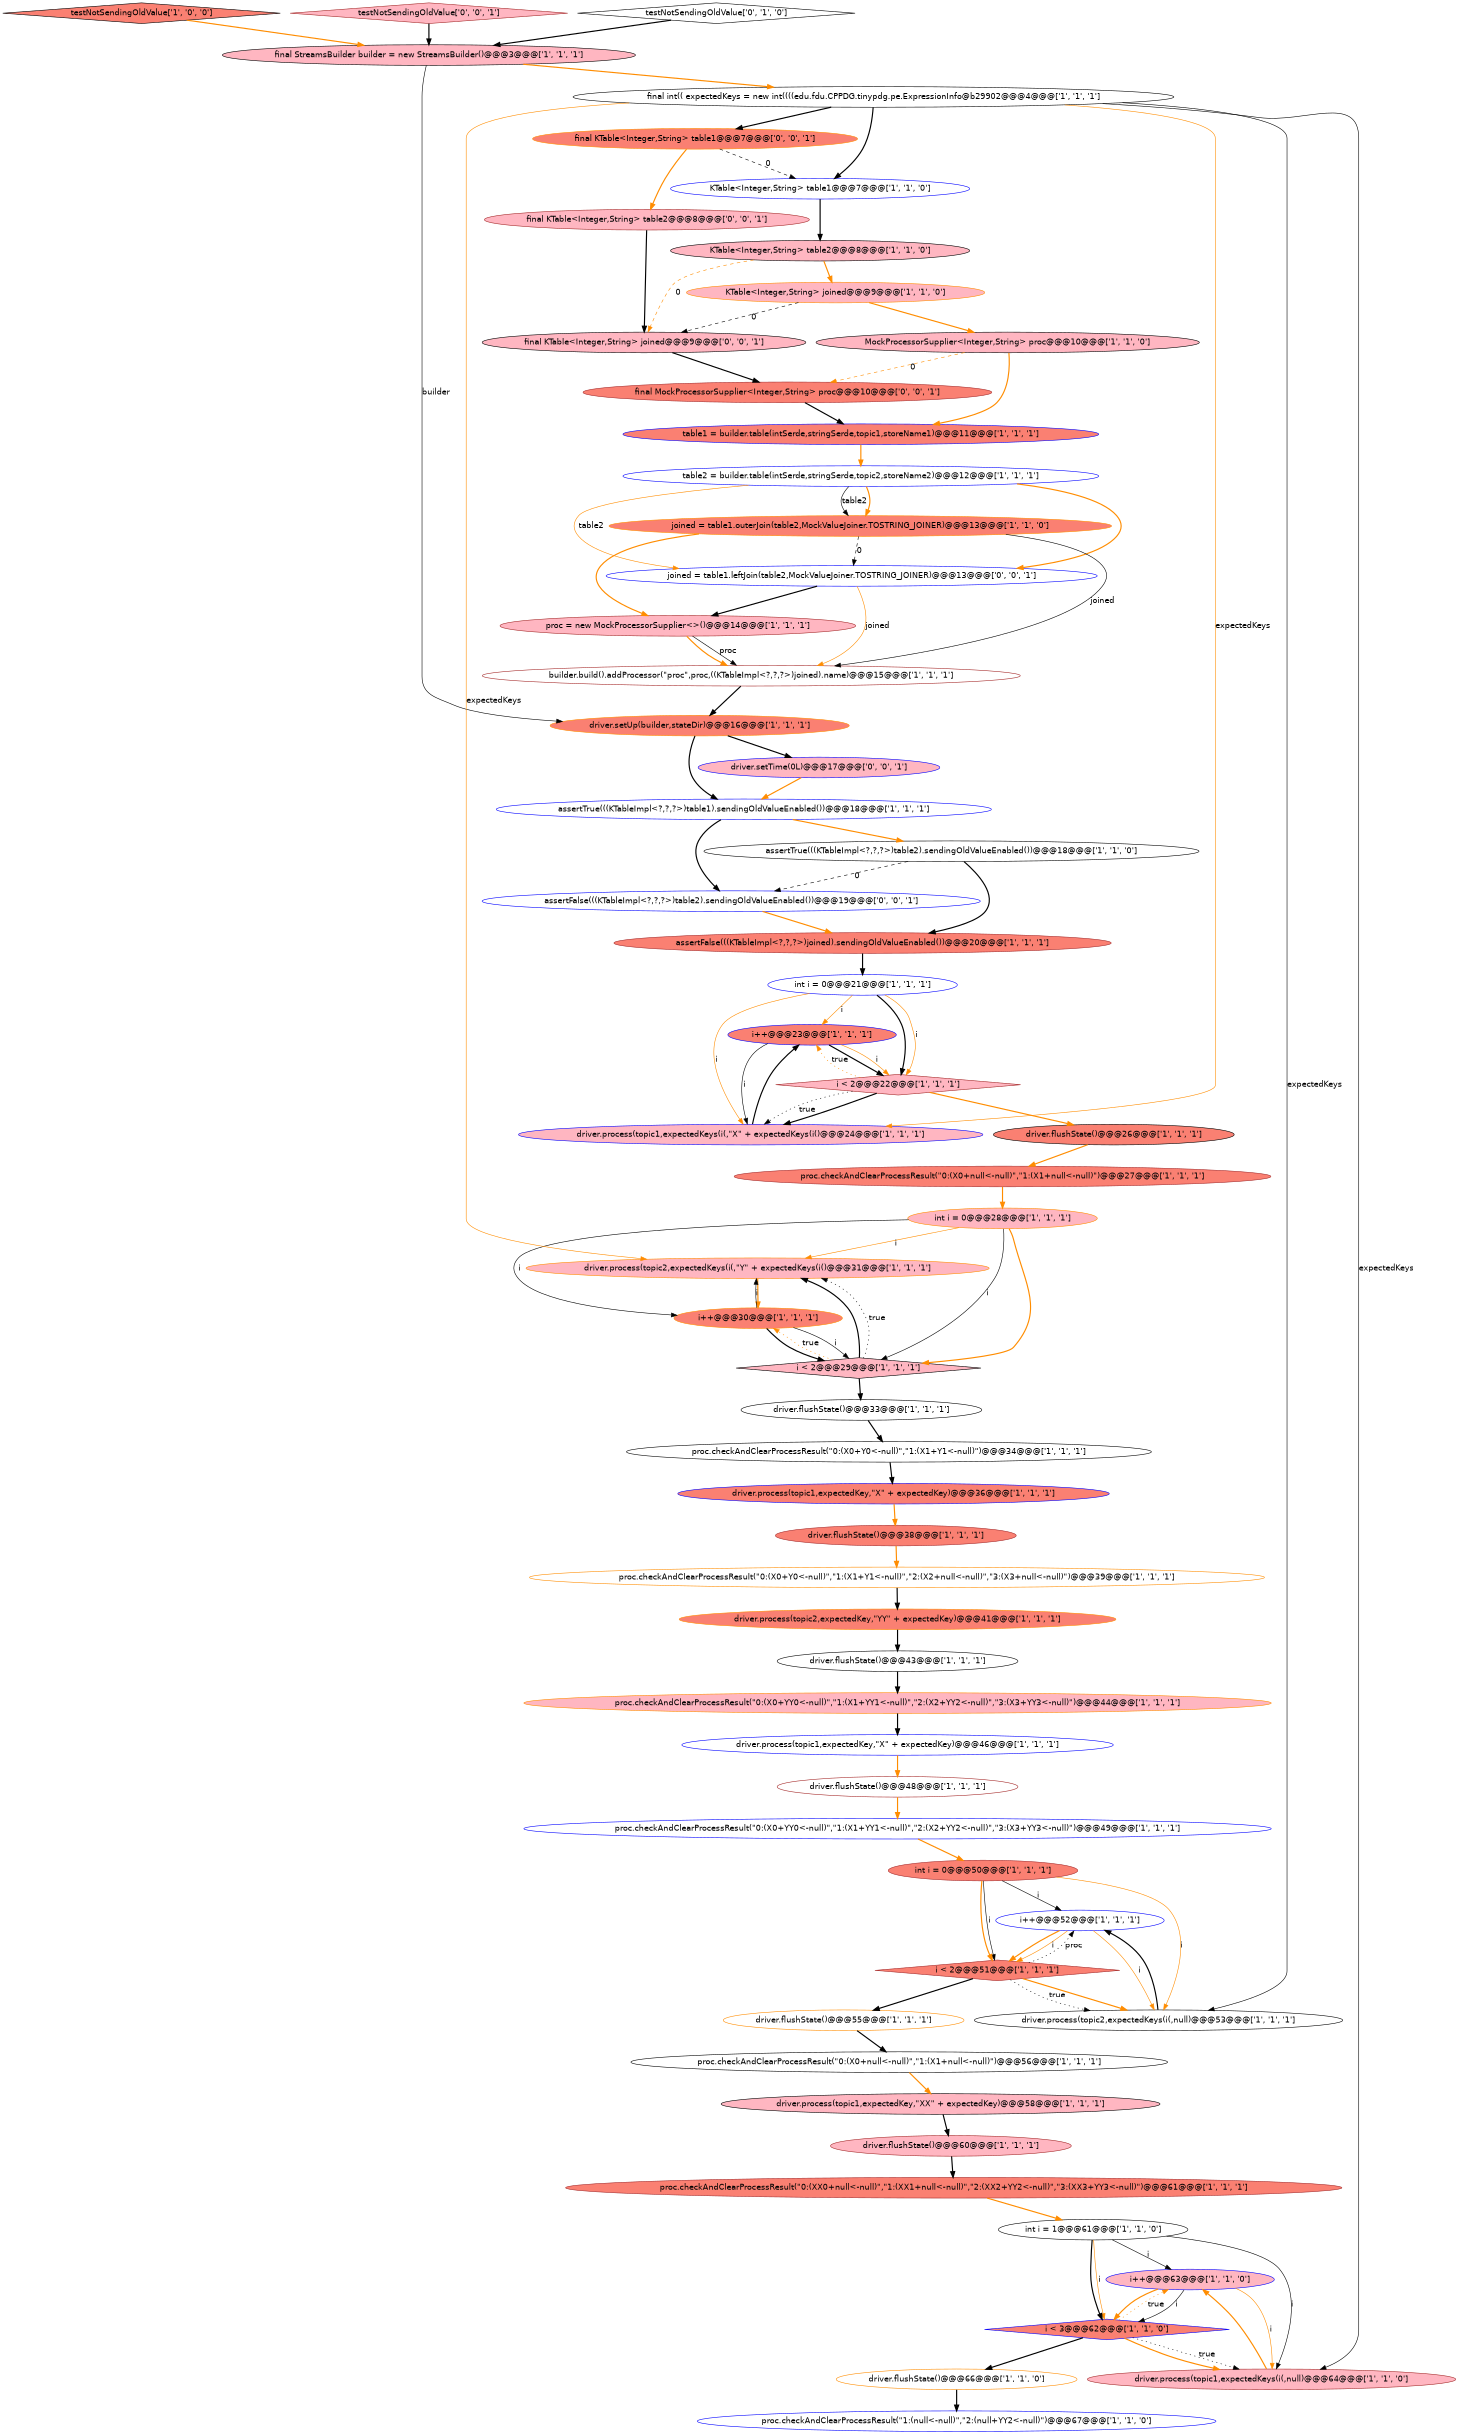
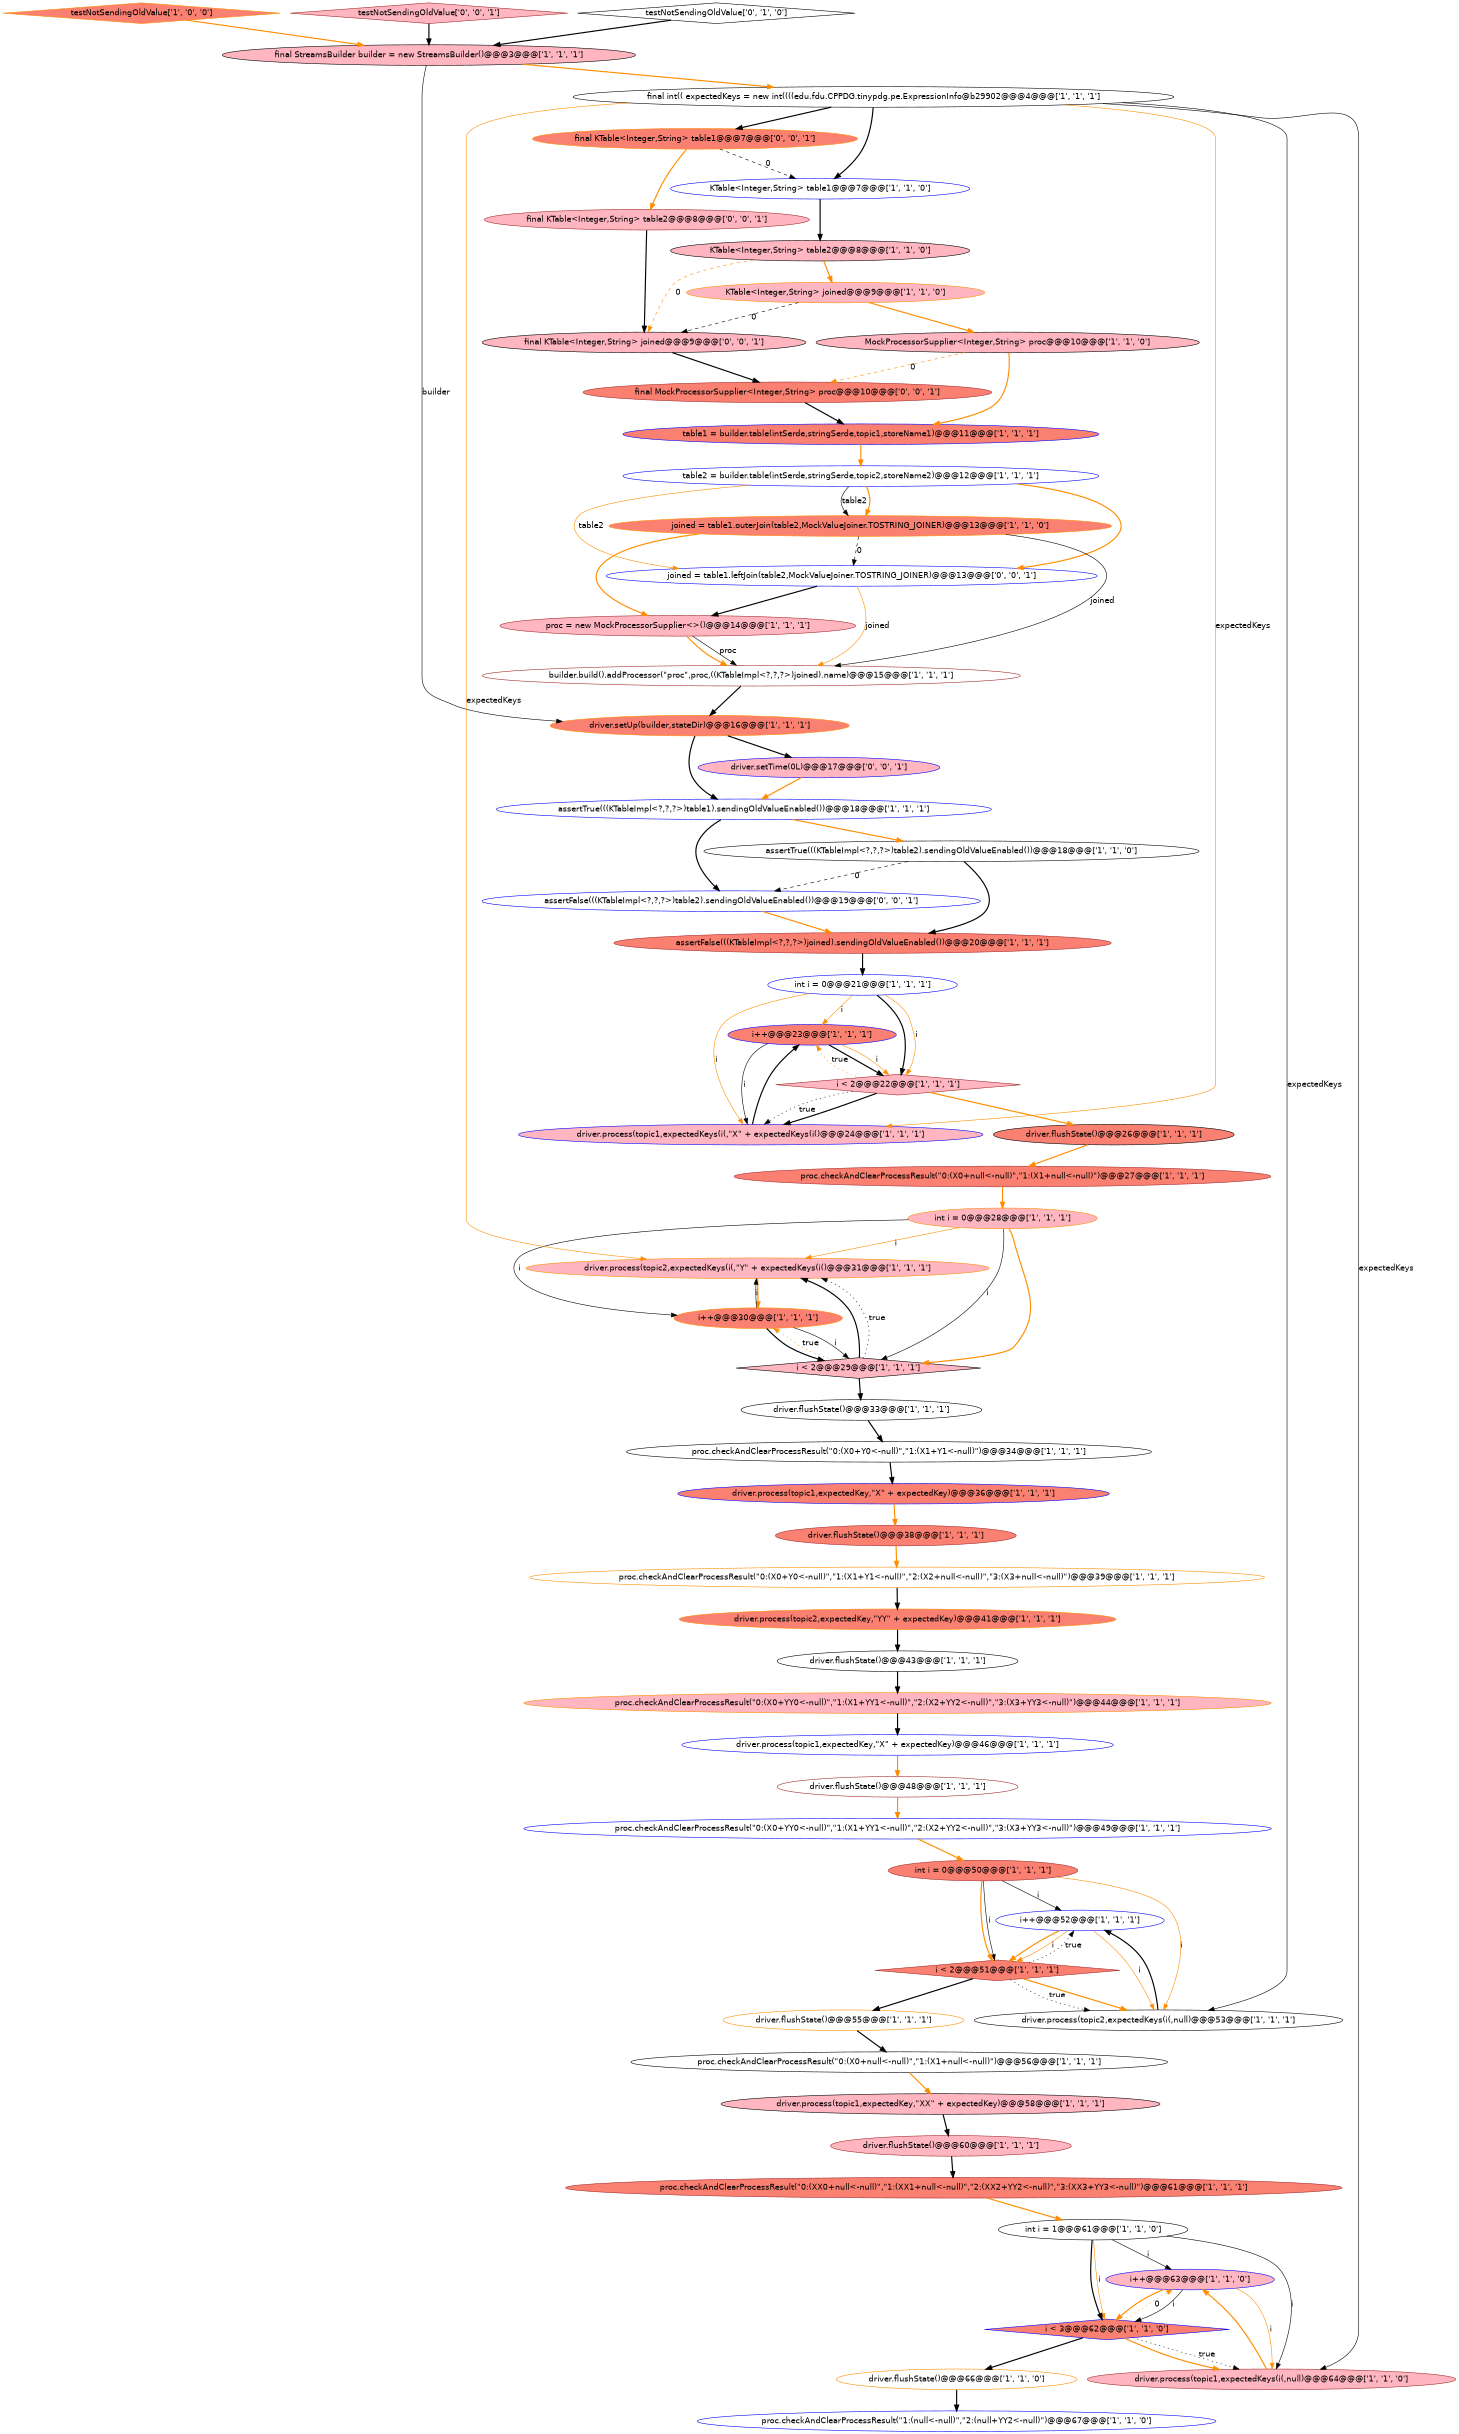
node "testNotSendingOldValue['1', '0', '0']": color black -> darkorange
edge "i < 2@@@51@@@['1', '1', '1']" -> "i++@@@52@@@['1', '1', '1']": label "proc" -> "true"
edge "i < 3@@@62@@@['1', '1', '0']" -> "i++@@@63@@@['1', '1', '0']": label "true" -> "0"
